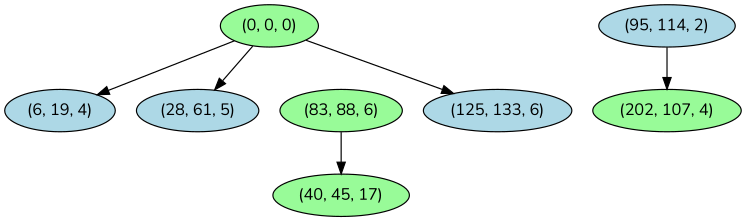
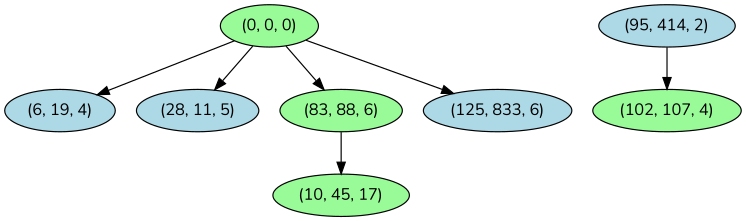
node "(95, 114, 2)": label "(95, 114, 2)" -> "(95, 414, 2)"
edge "(0, 0, 0)" -> "(83, 88, 6)": added
node "(28, 61, 5)": label "(28, 61, 5)" -> "(28, 11, 5)"
node "(125, 133, 6)": label "(125, 133, 6)" -> "(125, 833, 6)"
node "(202, 107, 4)": label "(202, 107, 4)" -> "(102, 107, 4)"
node "(40, 45, 17)": label "(40, 45, 17)" -> "(10, 45, 17)"
